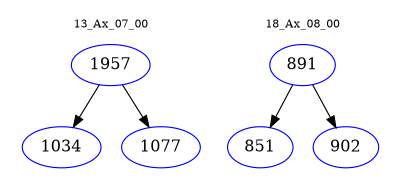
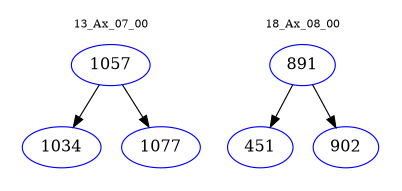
node "1957": label "1957" -> "1057"
node "851": label "851" -> "451"
